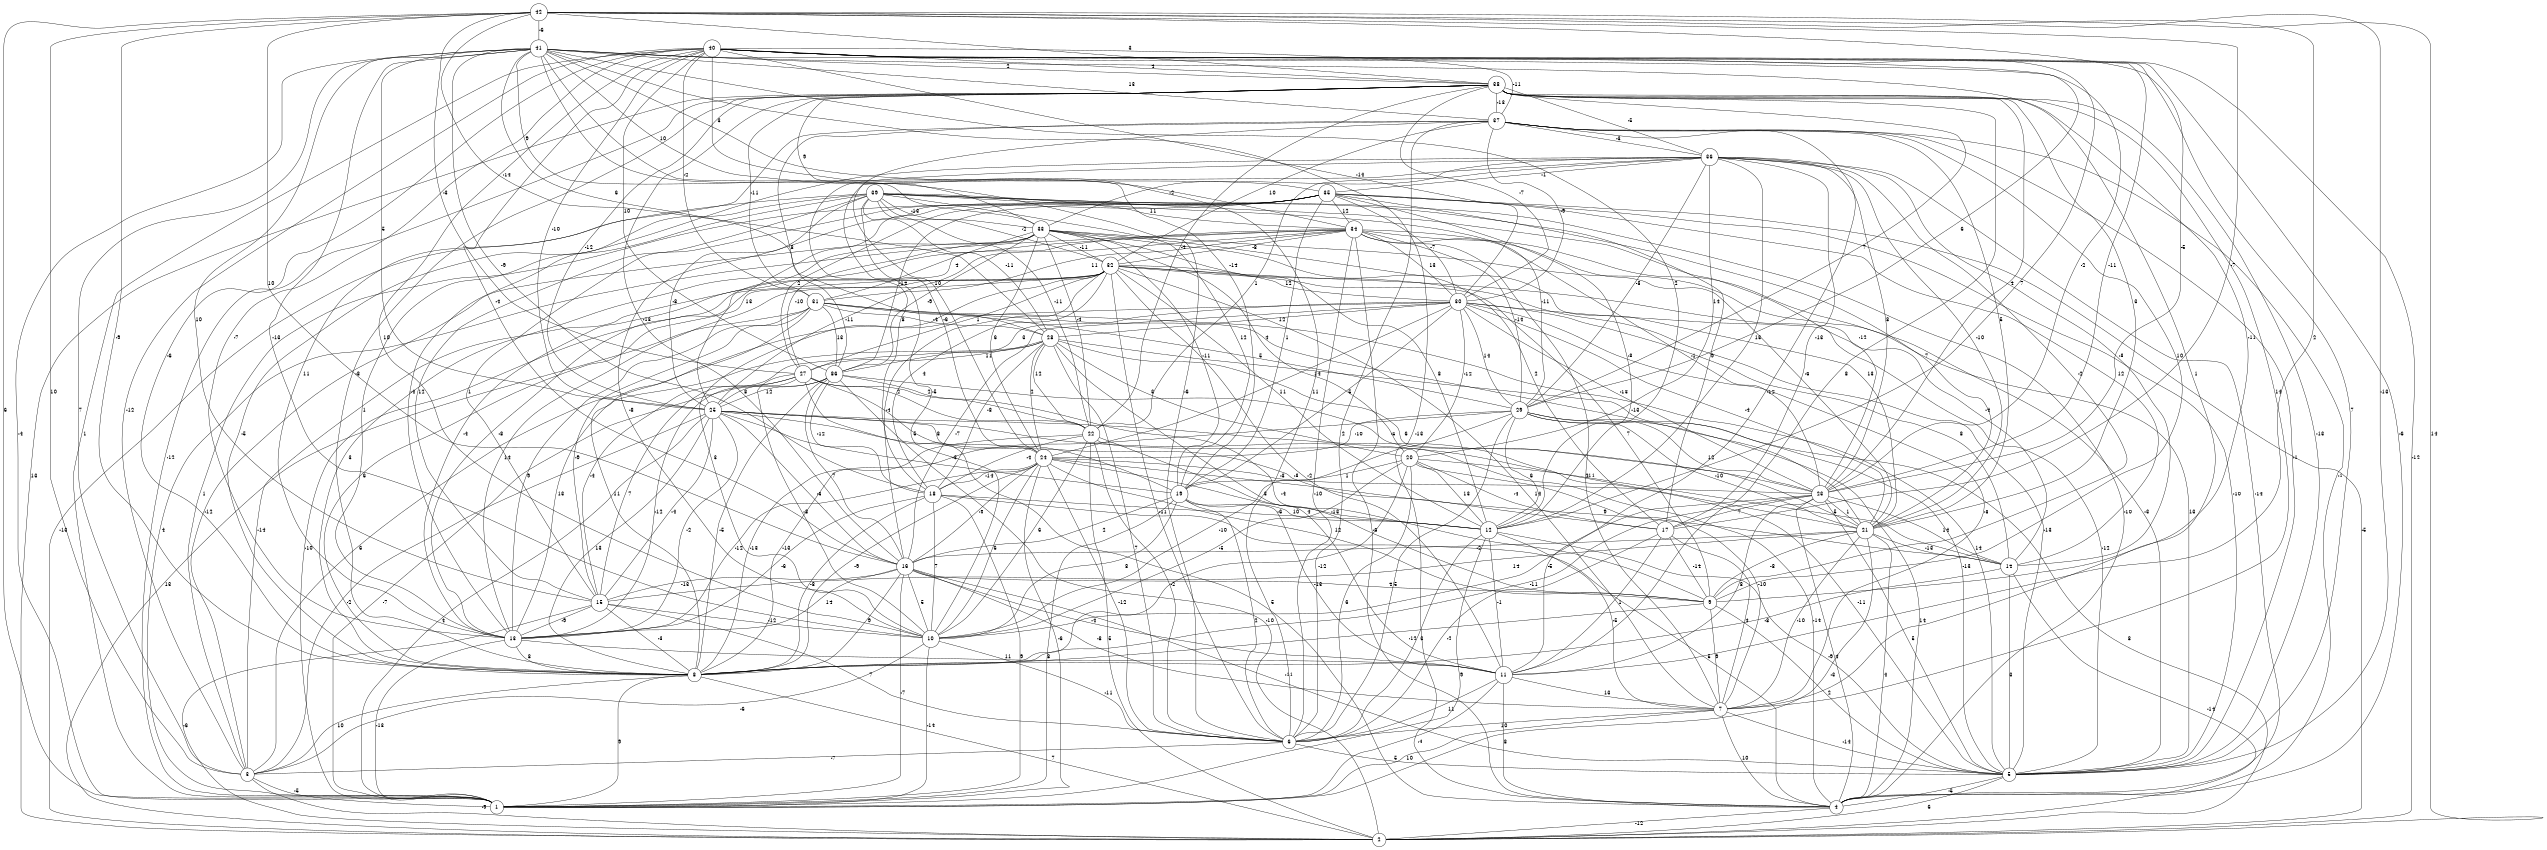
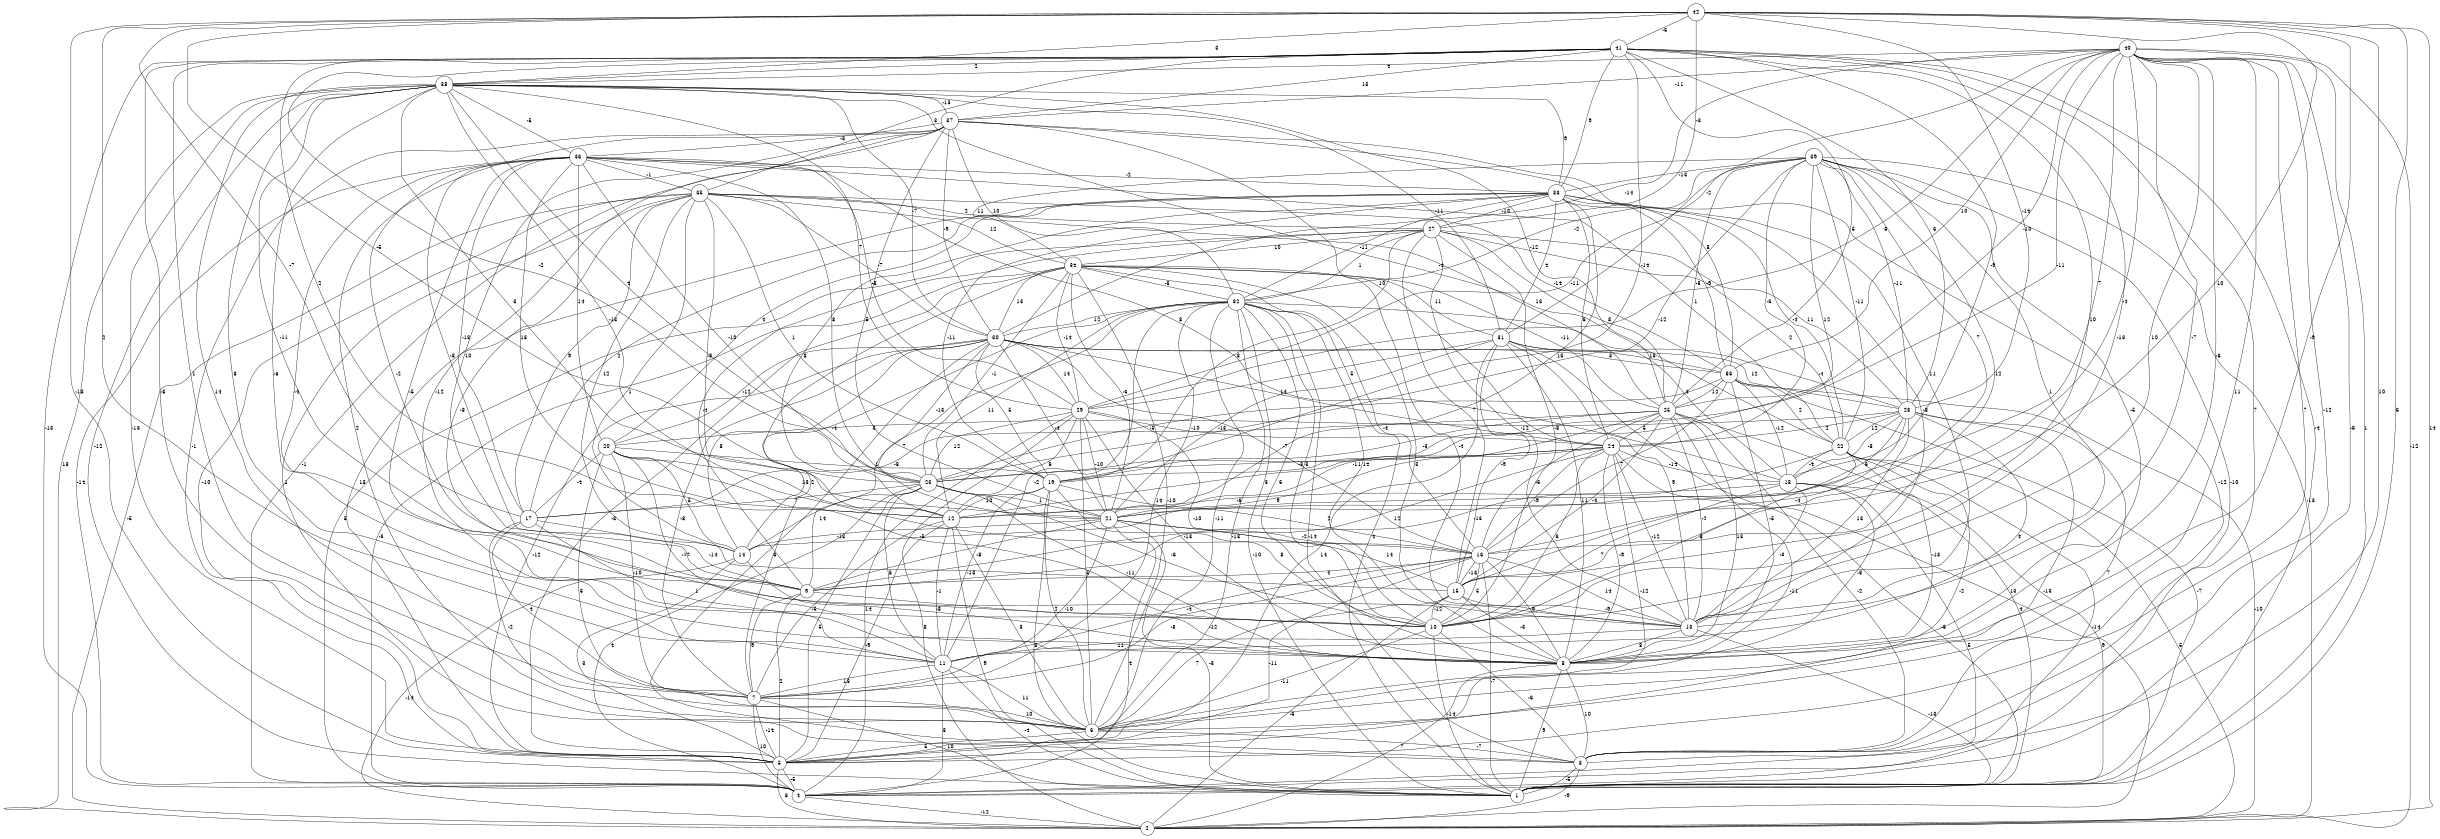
edge "41" -- "34": now "27" -- "34"
edge "23" -- "10": label "-5" -> "-6"
